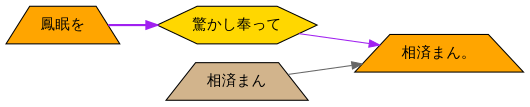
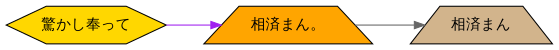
node "鳳眠を": removed
edge "相済まん" -> "相済まん。": reversed
